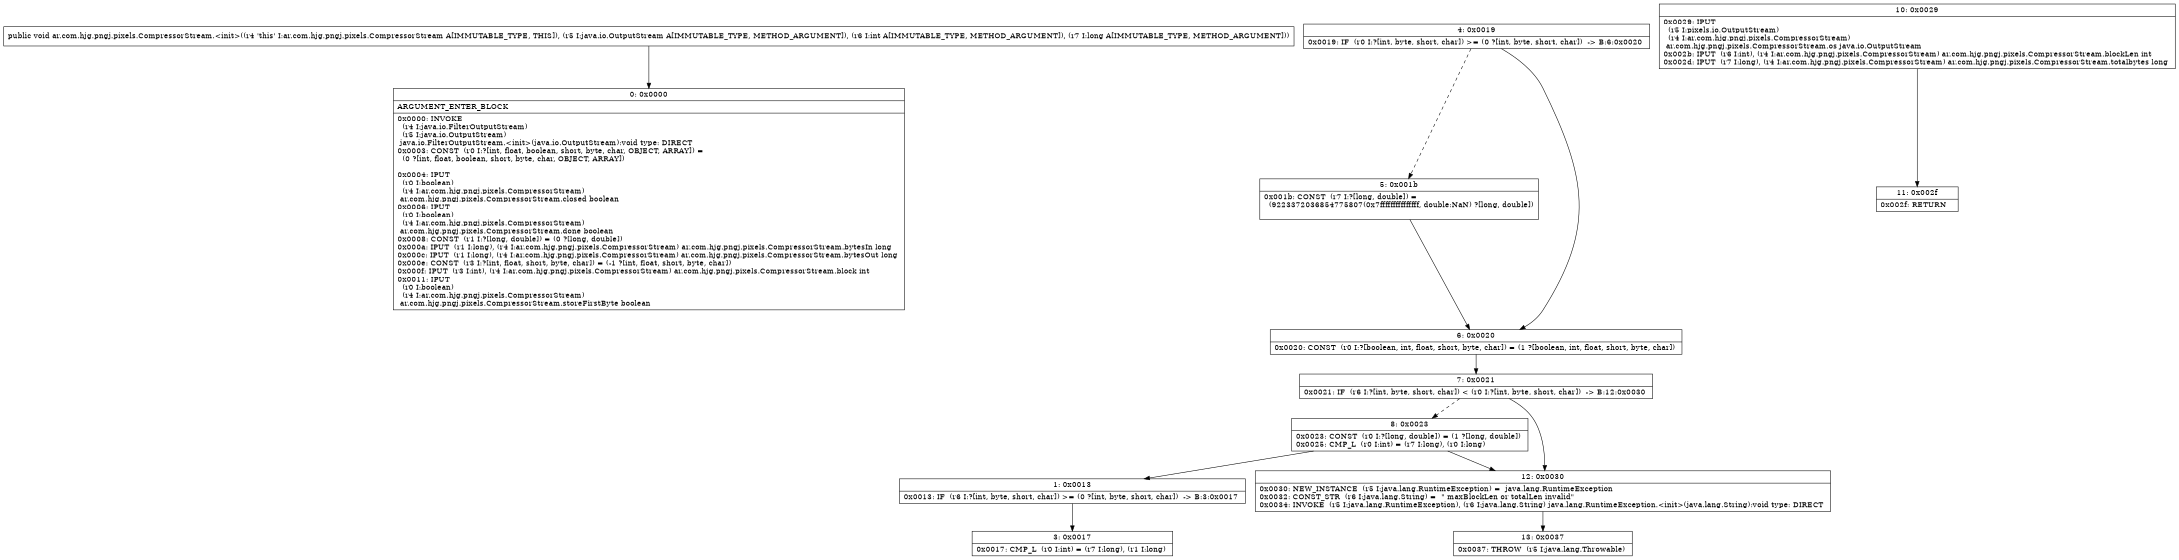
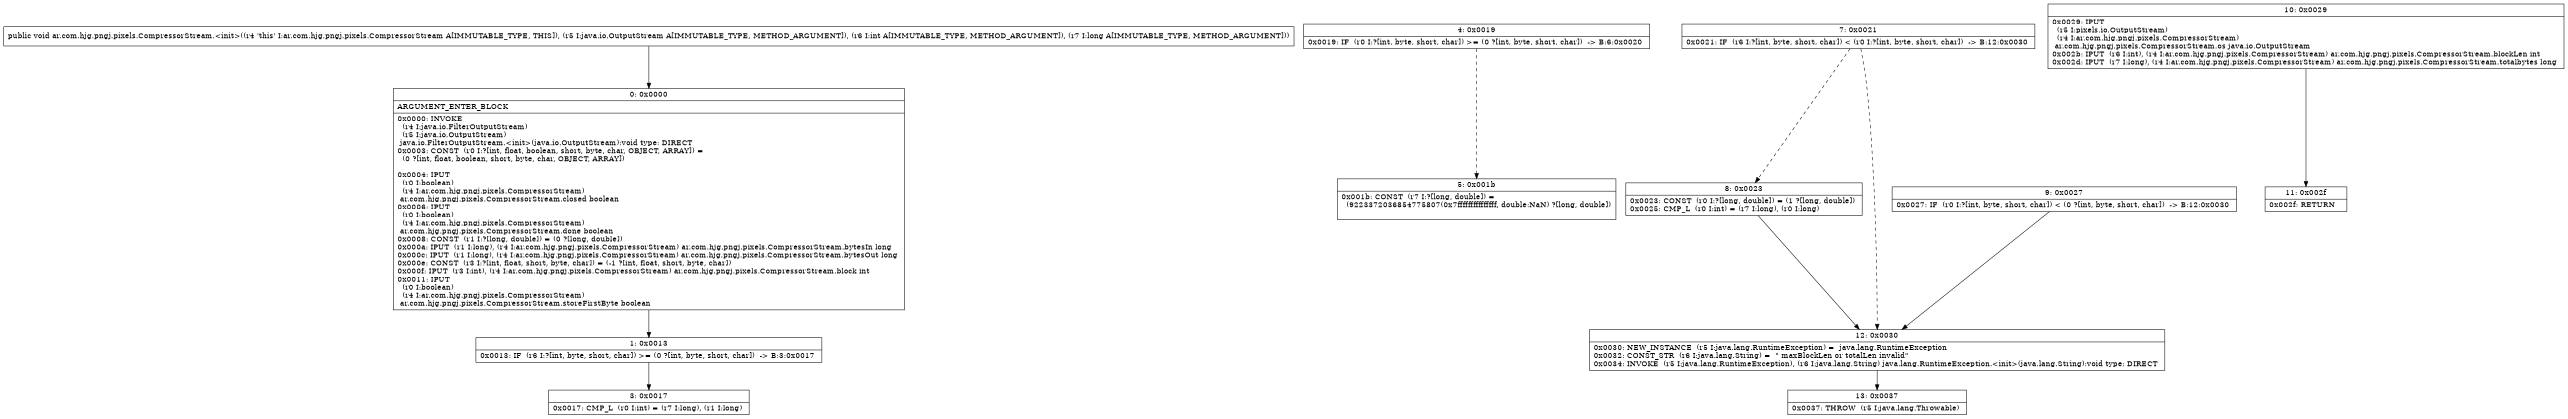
node "9: 0x0027": added
node "6: 0x0020": removed
edge "7: 0x0021" -> "12: 0x0030": style solid -> dashed
edge "8: 0x0023" -> "1: 0x0013": now "0: 0x0000" -> "1: 0x0013"
